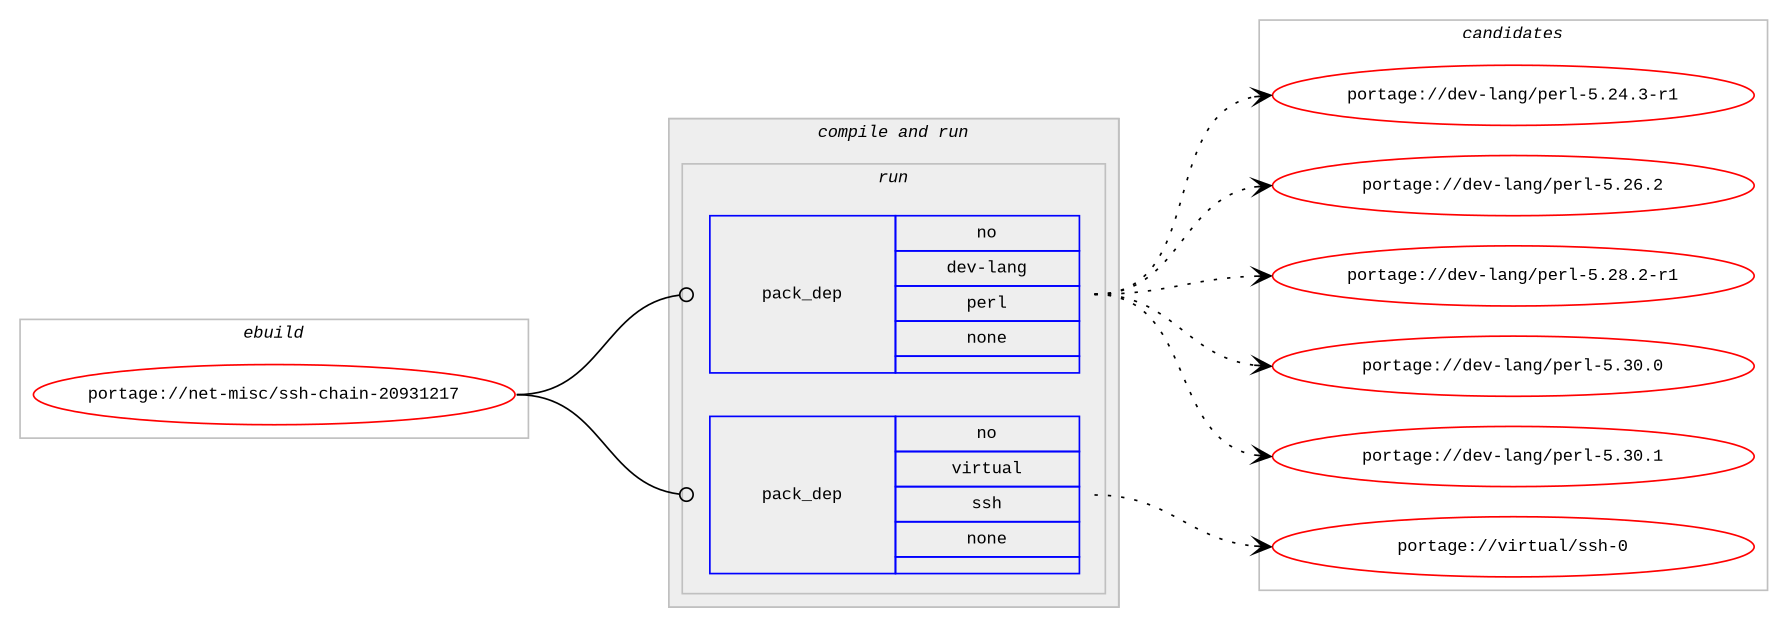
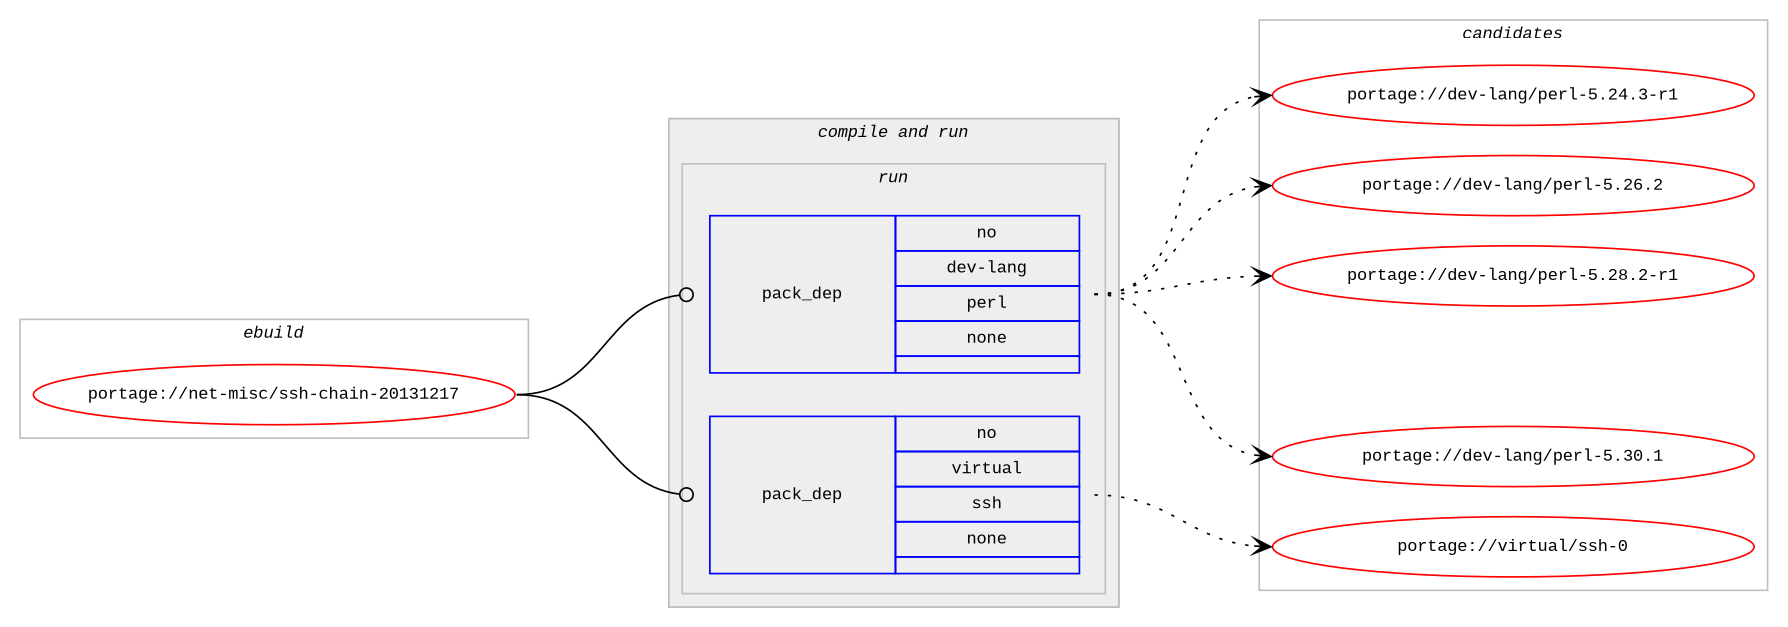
node "portage://dev-lang/perl-5.30.0": removed
node "portage://net-misc/ssh-chain-20931217": label "portage://net-misc/ssh-chain-20931217" -> "portage://net-misc/ssh-chain-20131217"
